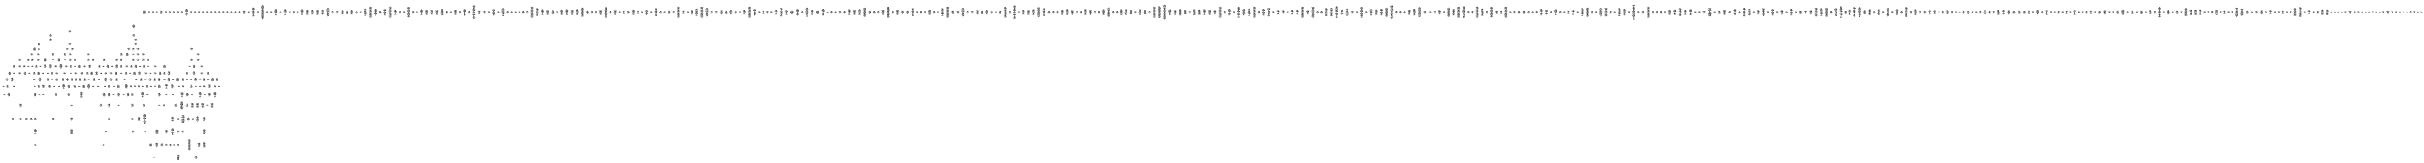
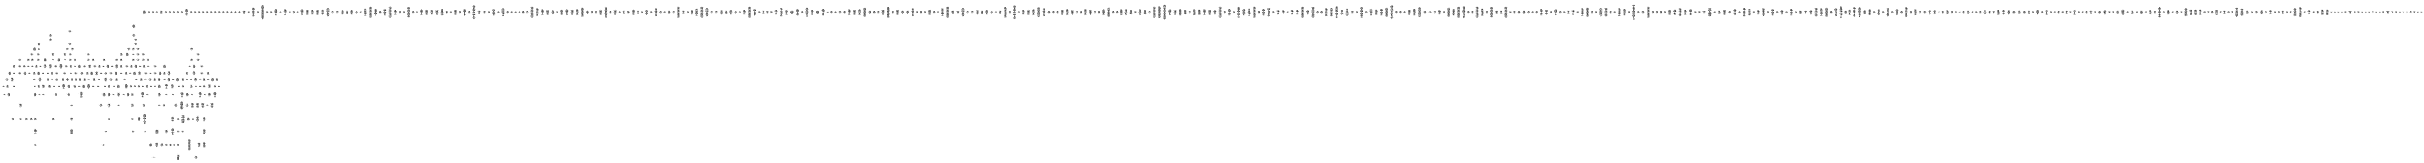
node "# 0x230 PUSHX LogicData EQ PUSHX Data JUMPI": added
